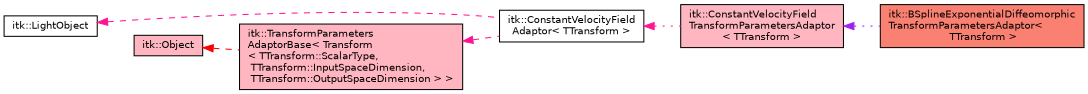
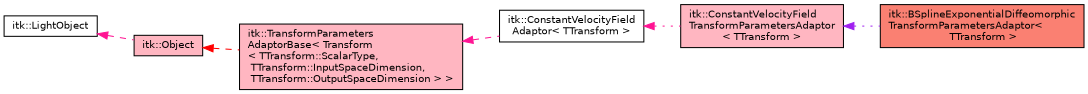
edge "itk::ConstantVelocityField Adaptor< TTransform >" -> "itk::LightObject": now "itk::Object" -> "itk::LightObject"
